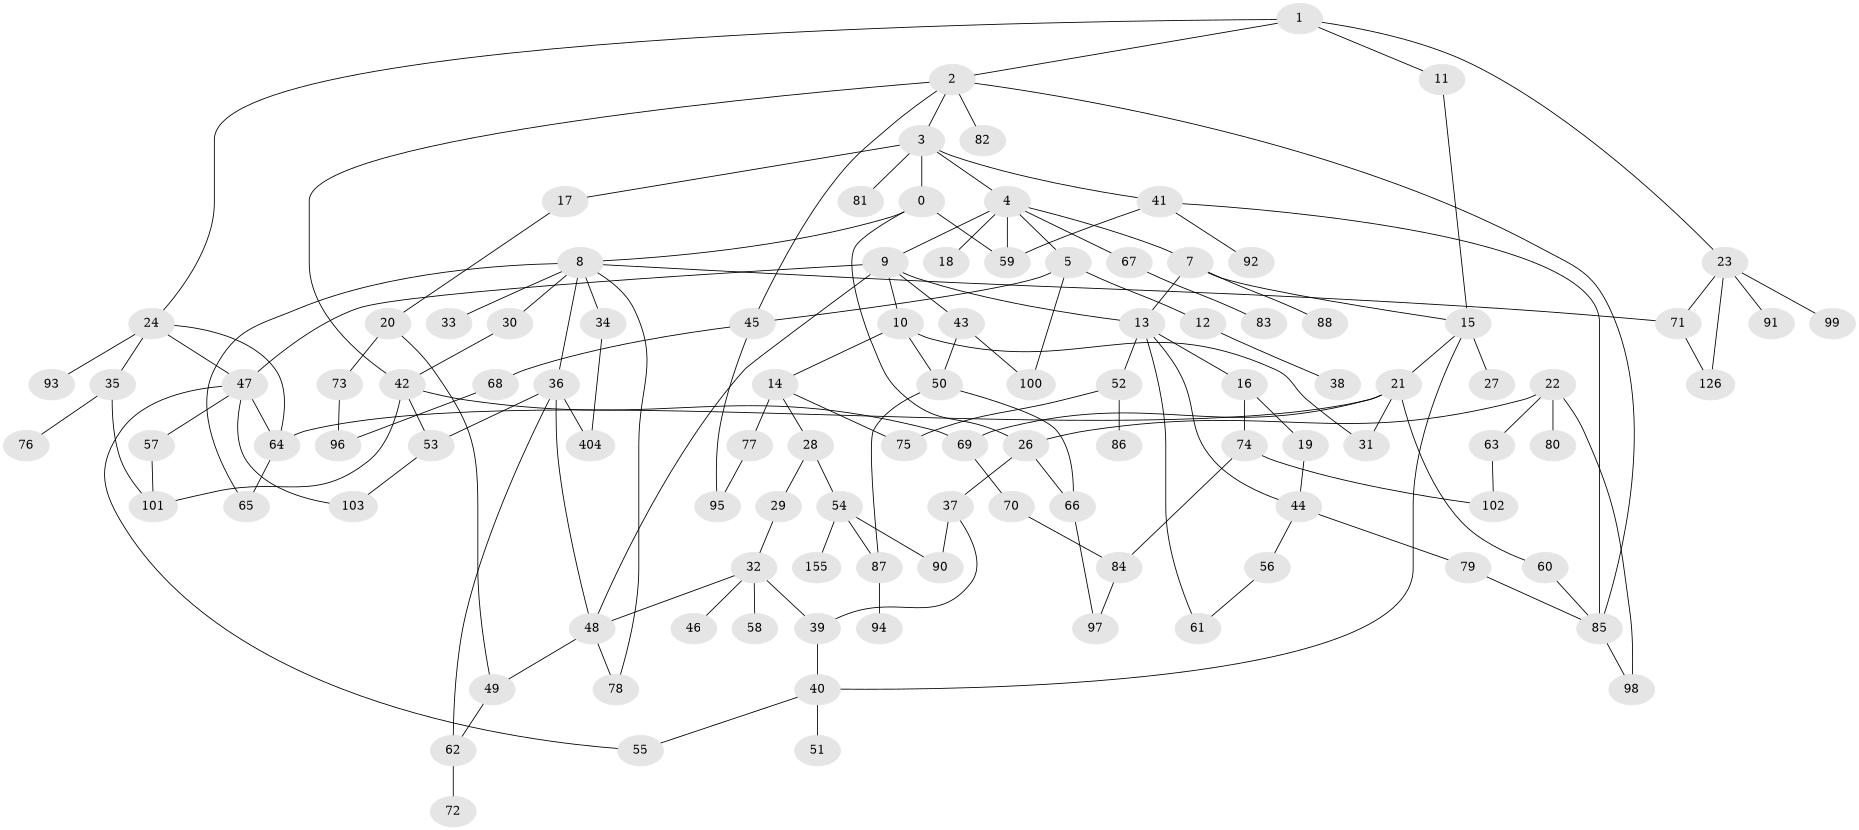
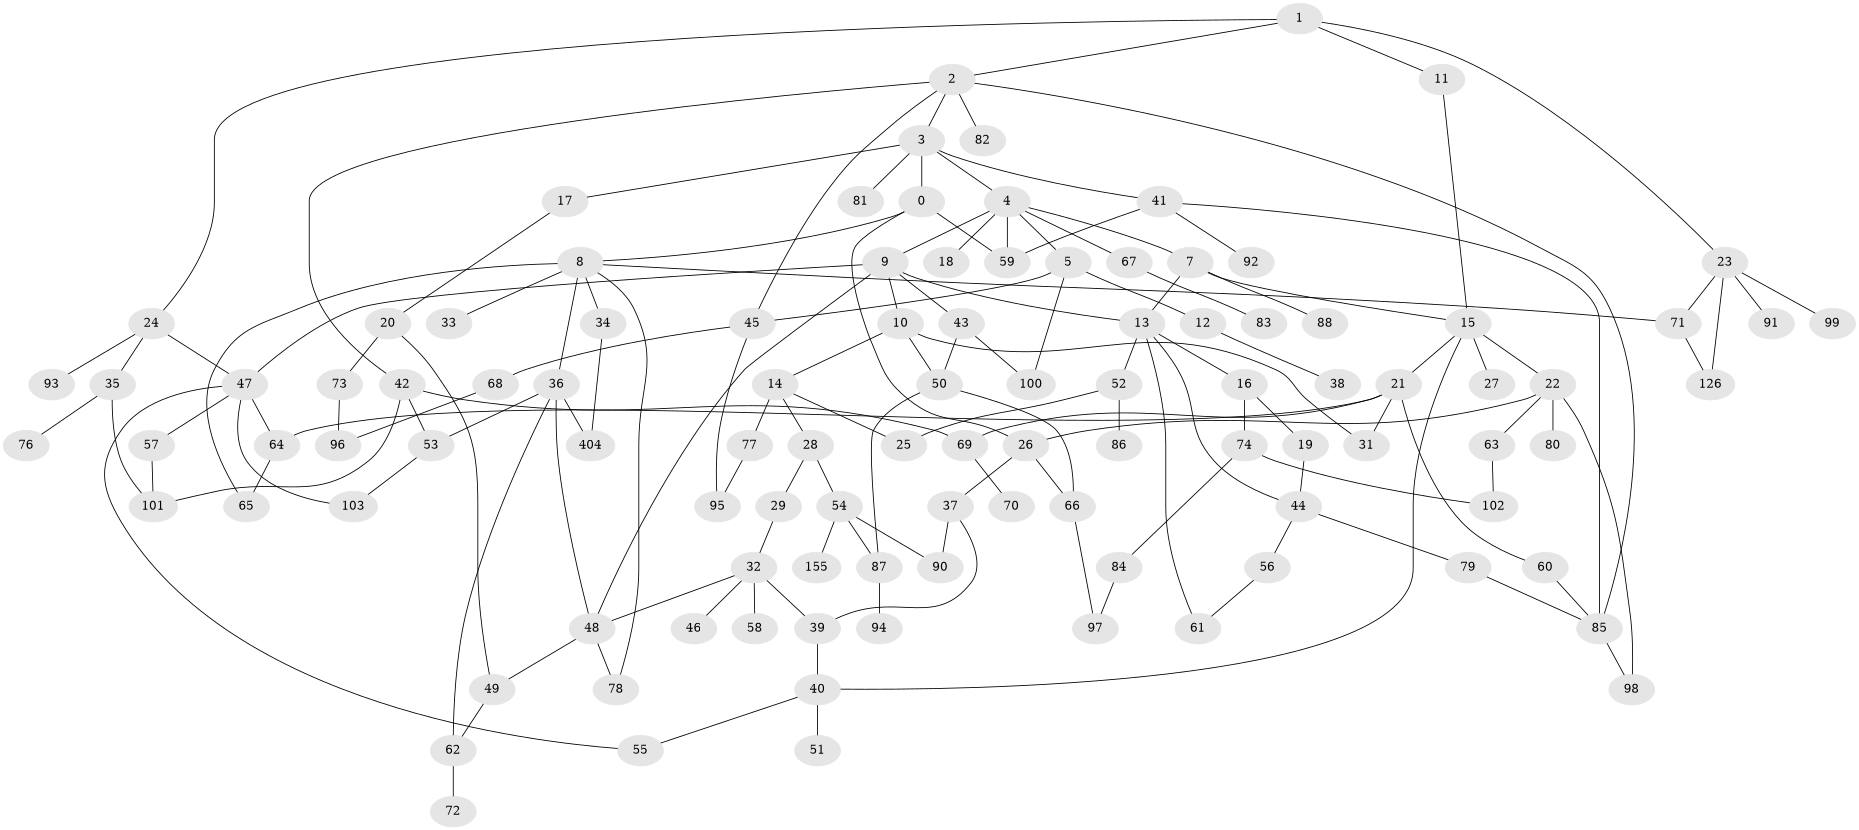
node "30": removed
edge "24" -- "64": removed
edge "15" -- "22": added
node "75": label "75" -> "25"
edge "70" -- "84": removed
